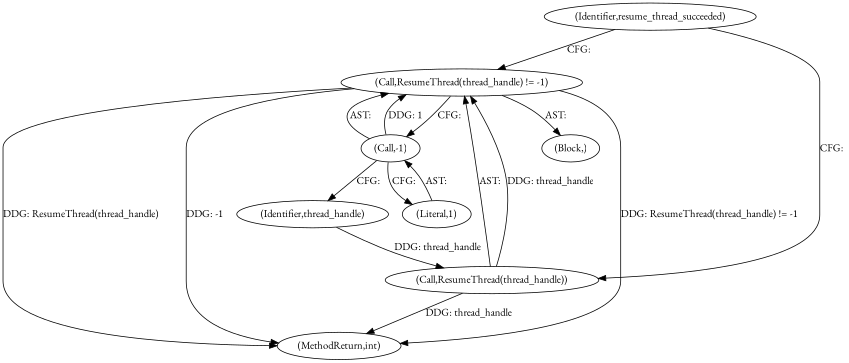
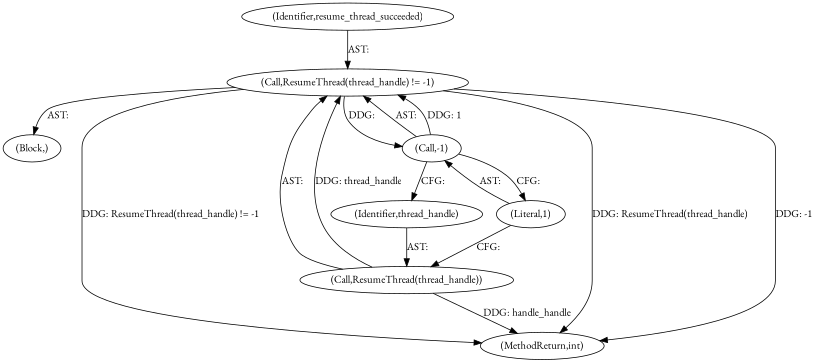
edge "(Identifier,resume_thread_succeeded)" -> "(Call,ResumeThread(thread_handle) != -1)": label "CFG: " -> "AST: "
edge "(Call,ResumeThread(thread_handle) != -1)" -> "(Call,-1)": label "CFG: " -> "DDG: "
edge "(Identifier,resume_thread_succeeded)" -> "(Call,ResumeThread(thread_handle))": now "(Literal,1)" -> "(Call,ResumeThread(thread_handle))"
edge "(Identifier,thread_handle)" -> "(Call,ResumeThread(thread_handle))": label "DDG: thread_handle" -> "AST: "
edge "(Call,ResumeThread(thread_handle))" -> "(MethodReturn,int)": label "DDG: thread_handle" -> "DDG: handle_handle"
